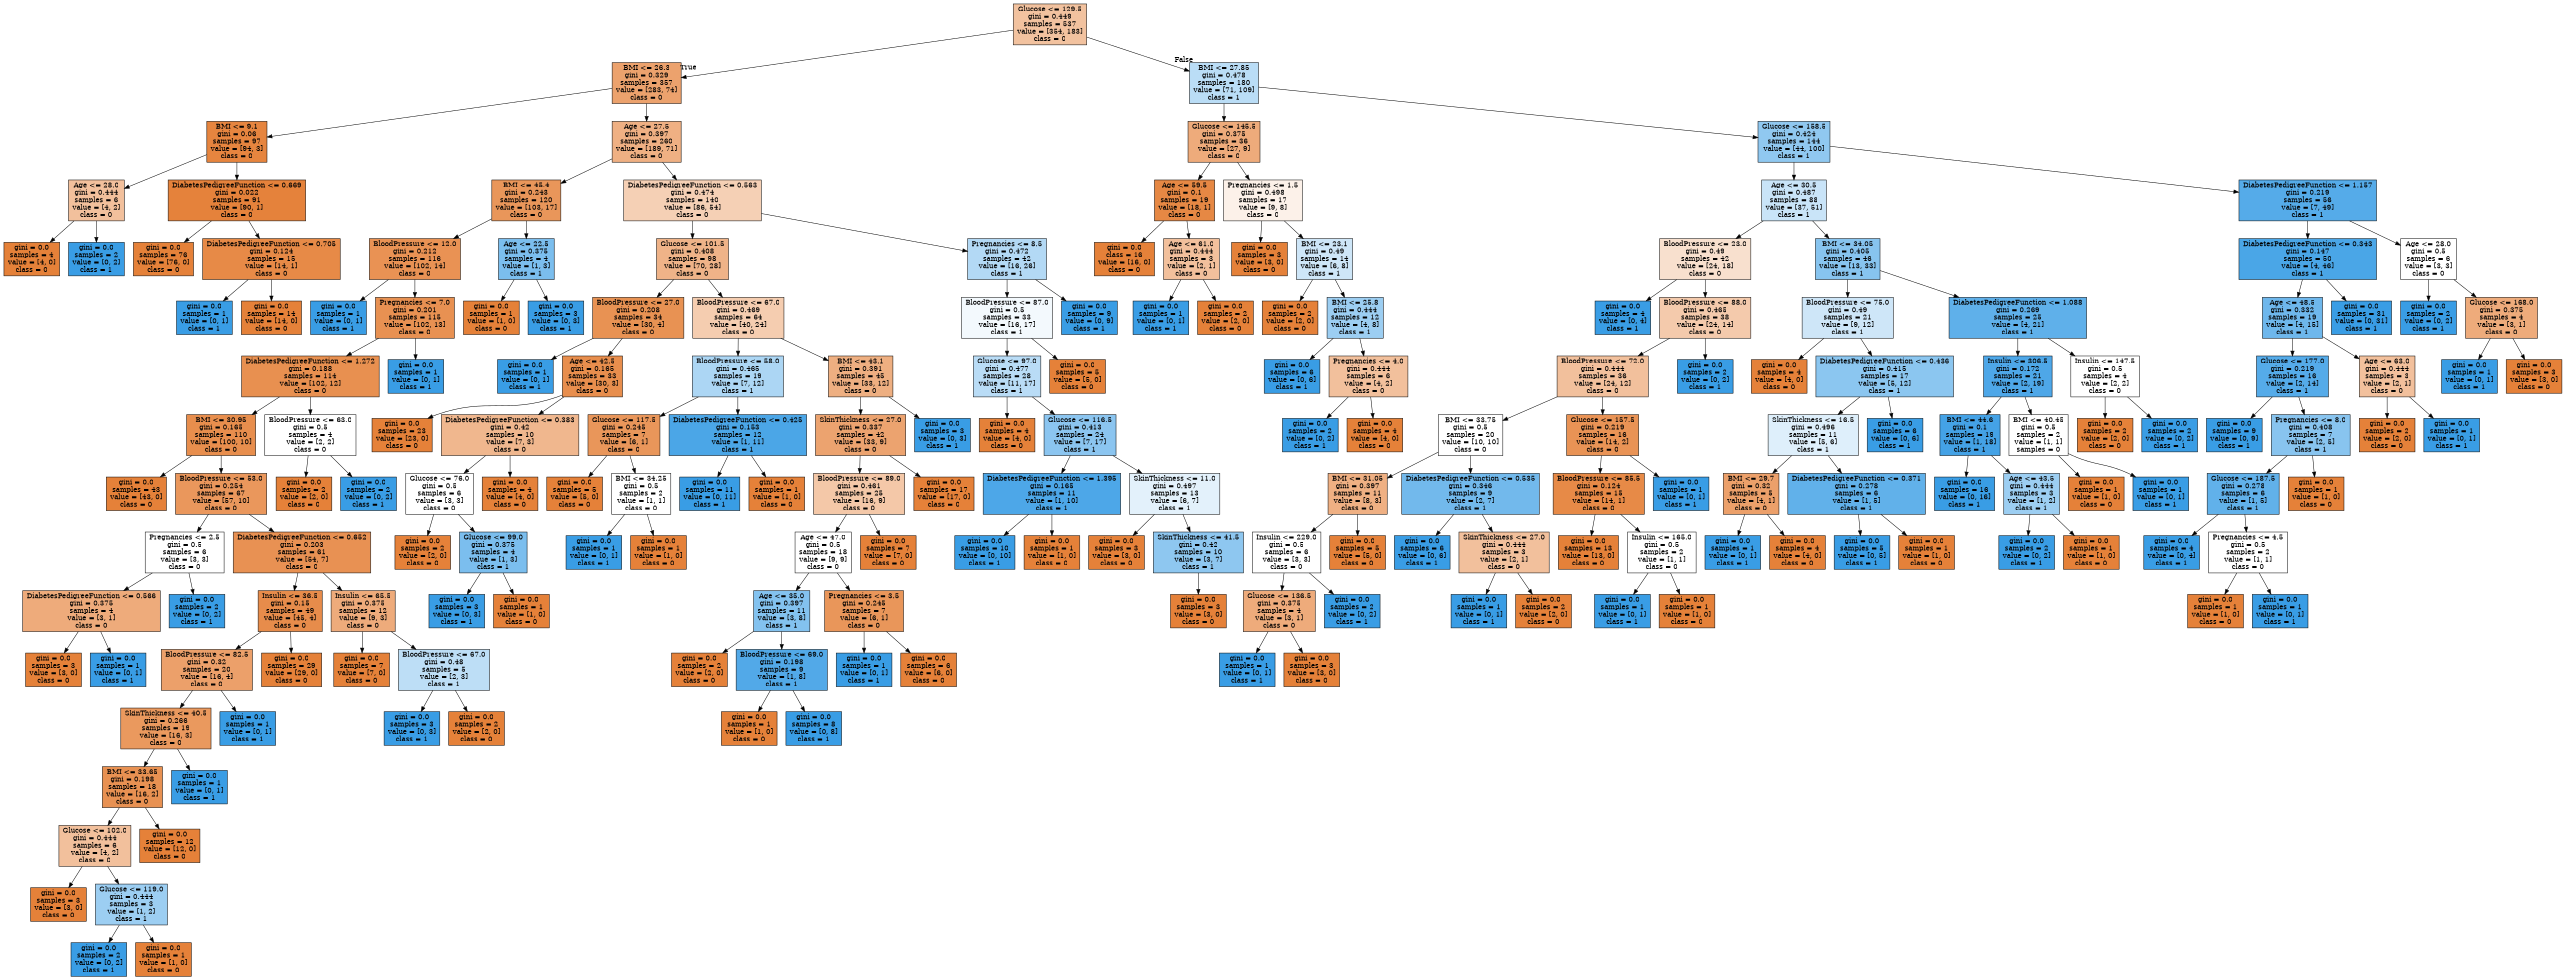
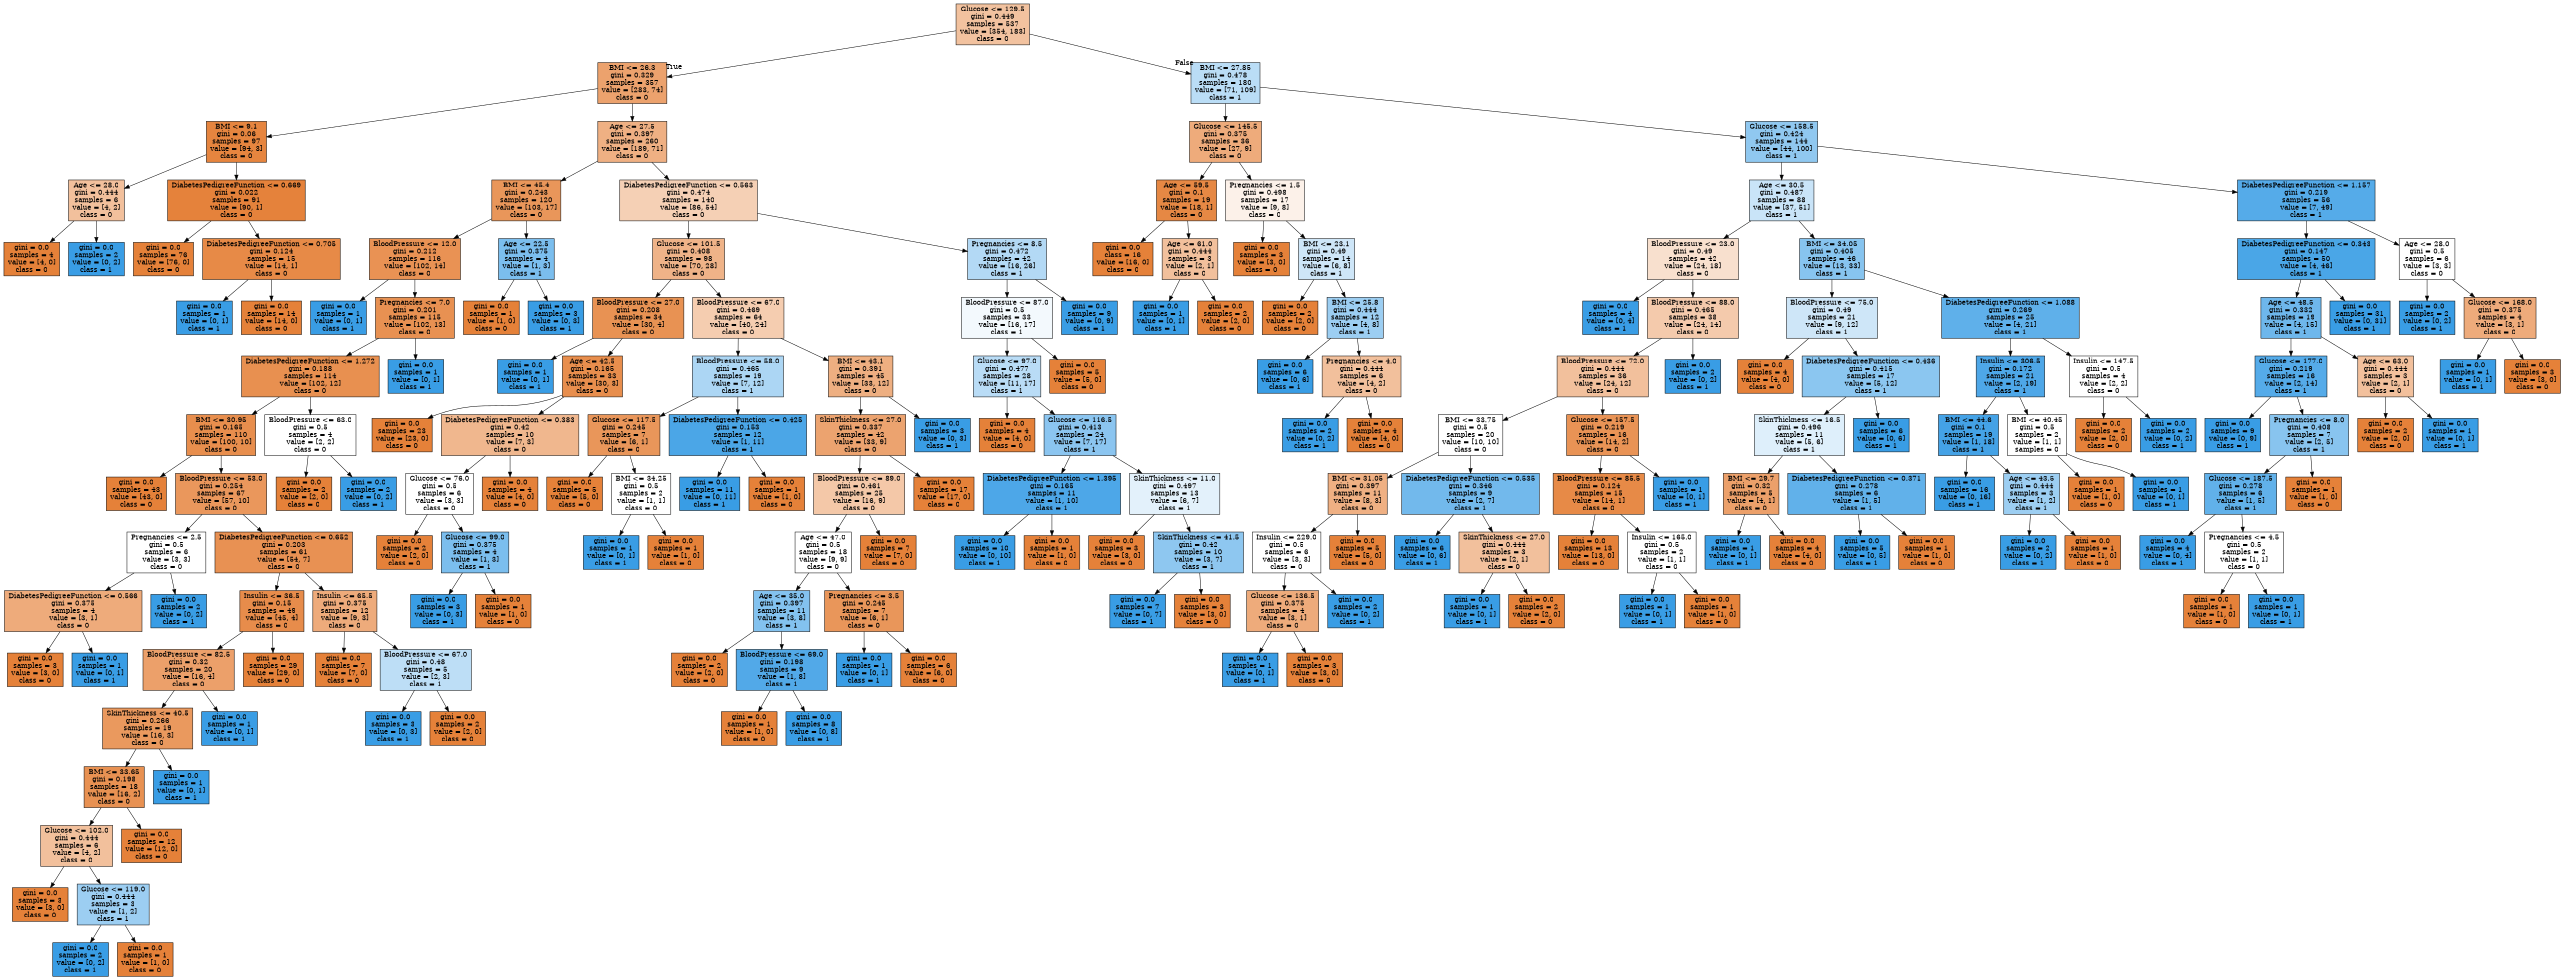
node "gini = 0.0 samples = 7 value = [0, 7] class = 1": added
